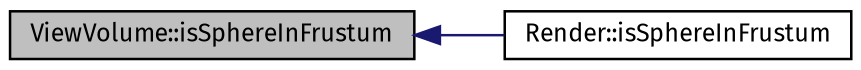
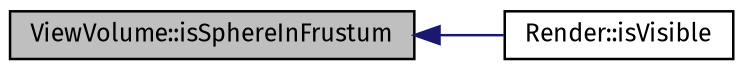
node "Render::isSphereInFrustum": label "Render::isSphereInFrustum" -> "Render::isVisible"
